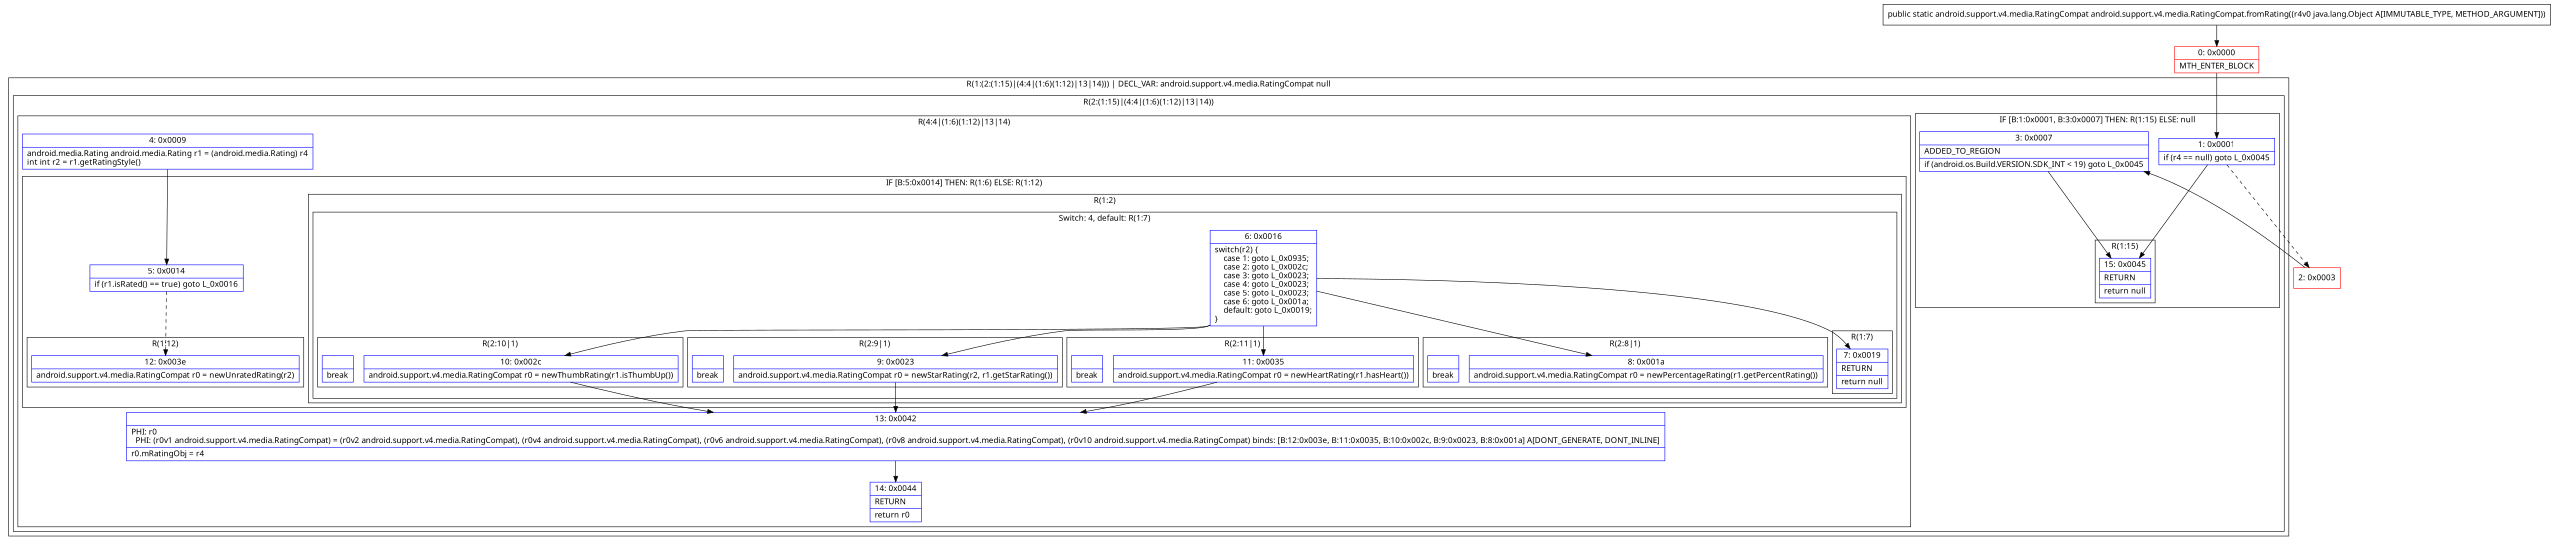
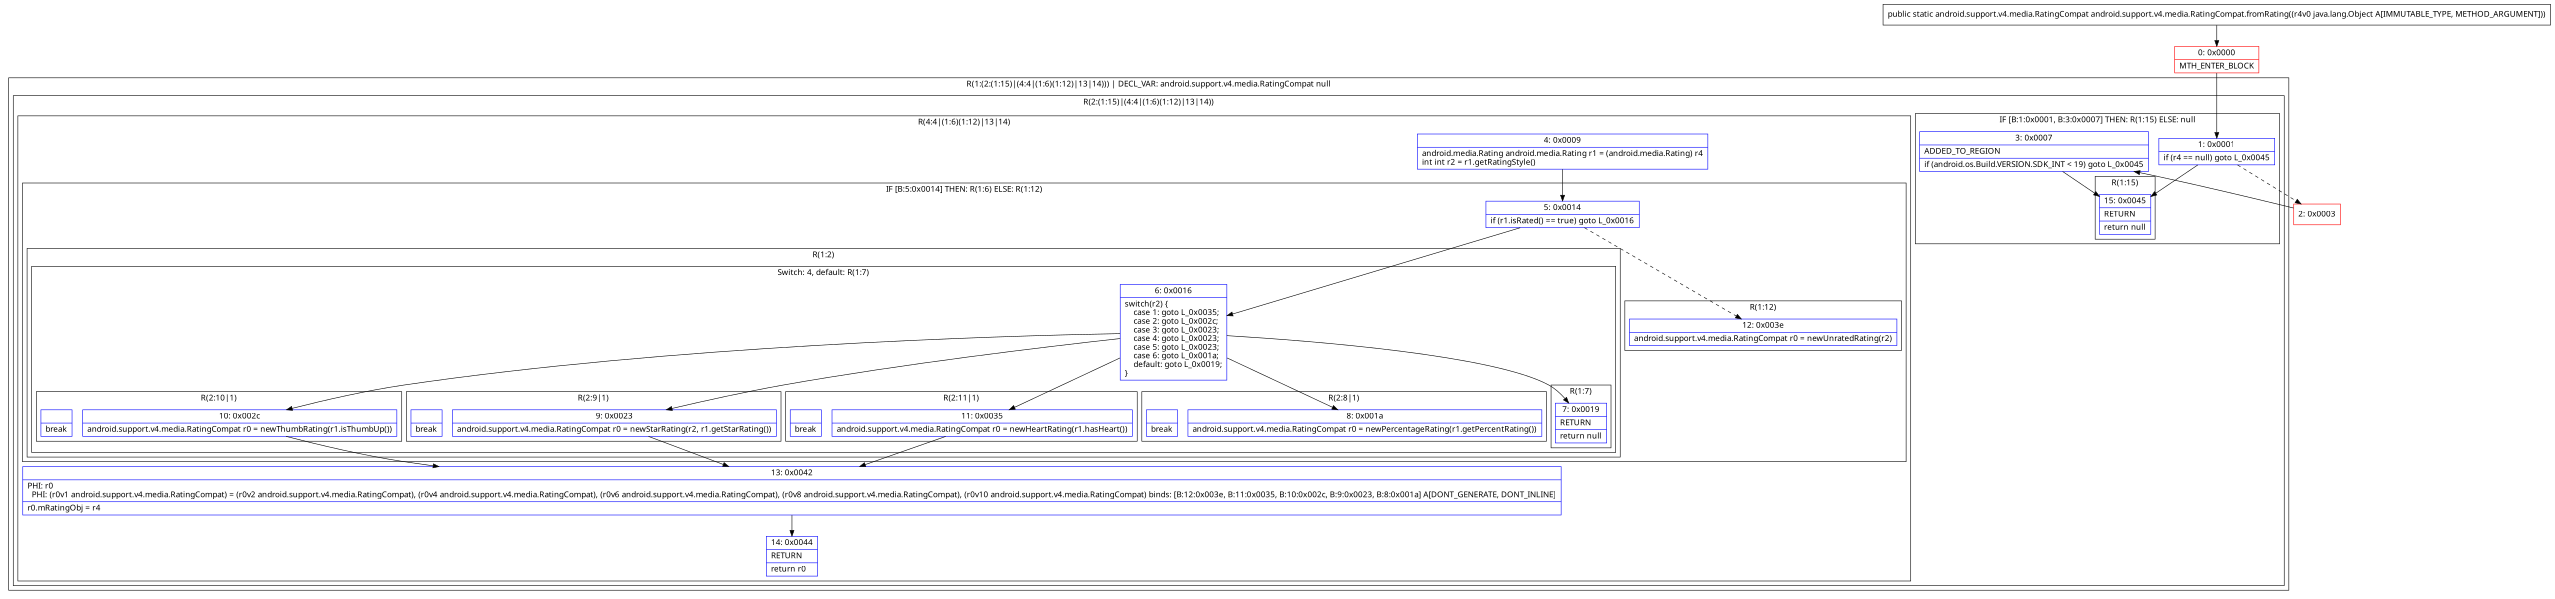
node "6: 0x0016": text "case 1: goto L_0x0935;" -> "case 1: goto L_0x0035;"
edge "5: 0x0014" -> "6: 0x0016": added
